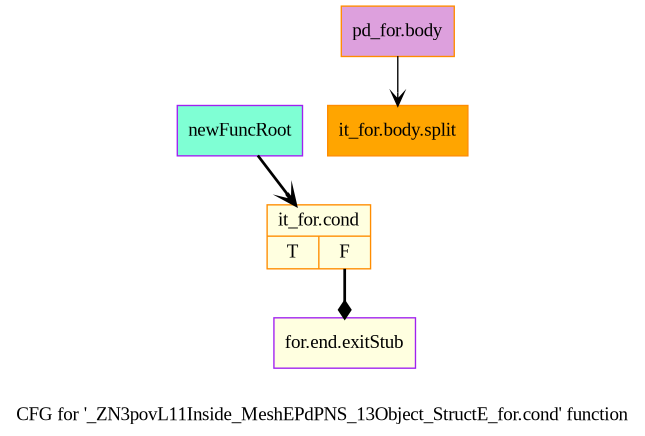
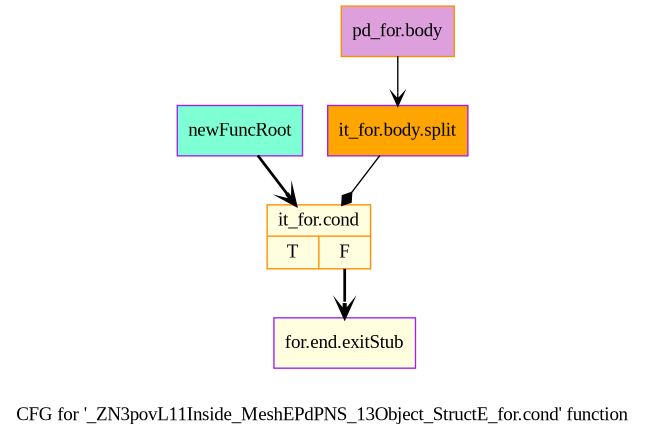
node "it_for.body.split": color darkorange -> purple
edge "it_for.body.split" -> "it_for.cond": added
edge "it_for.cond" -> "for.end.exitStub": arrowhead diamond -> vee
